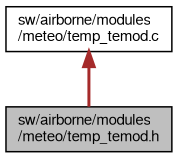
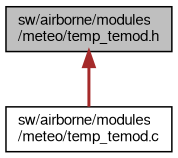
edge "sw/airborne/modules /meteo/temp_temod.h" -> "sw/airborne/modules /meteo/temp_temod.c": reversed
